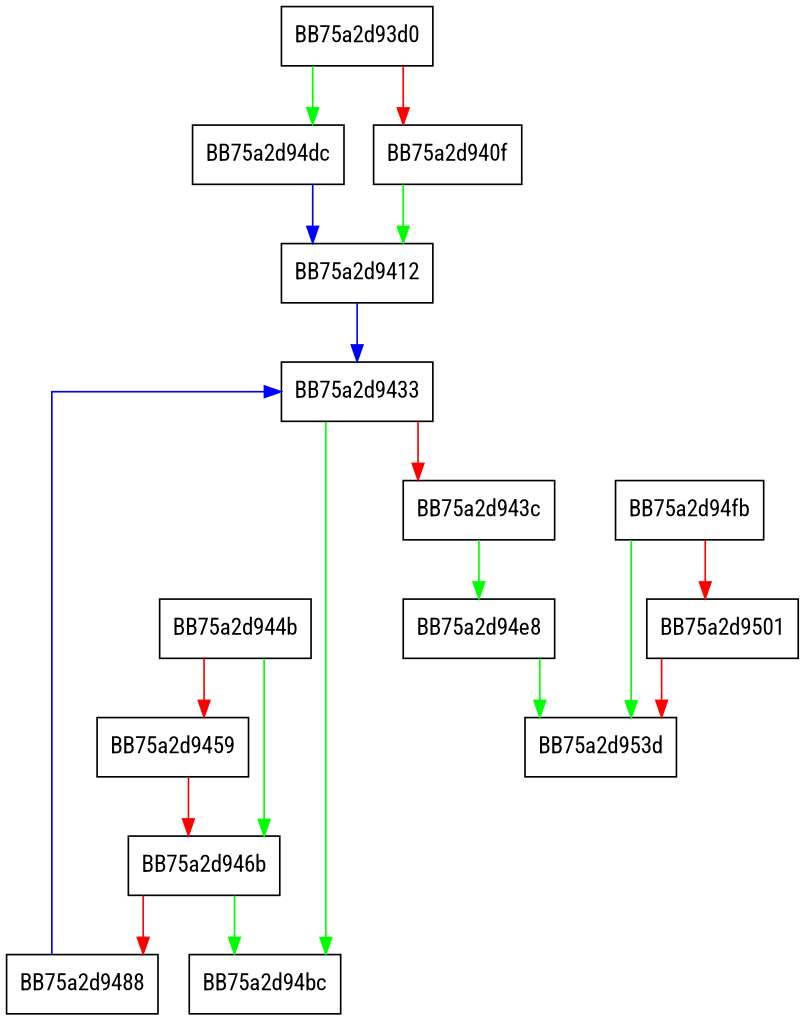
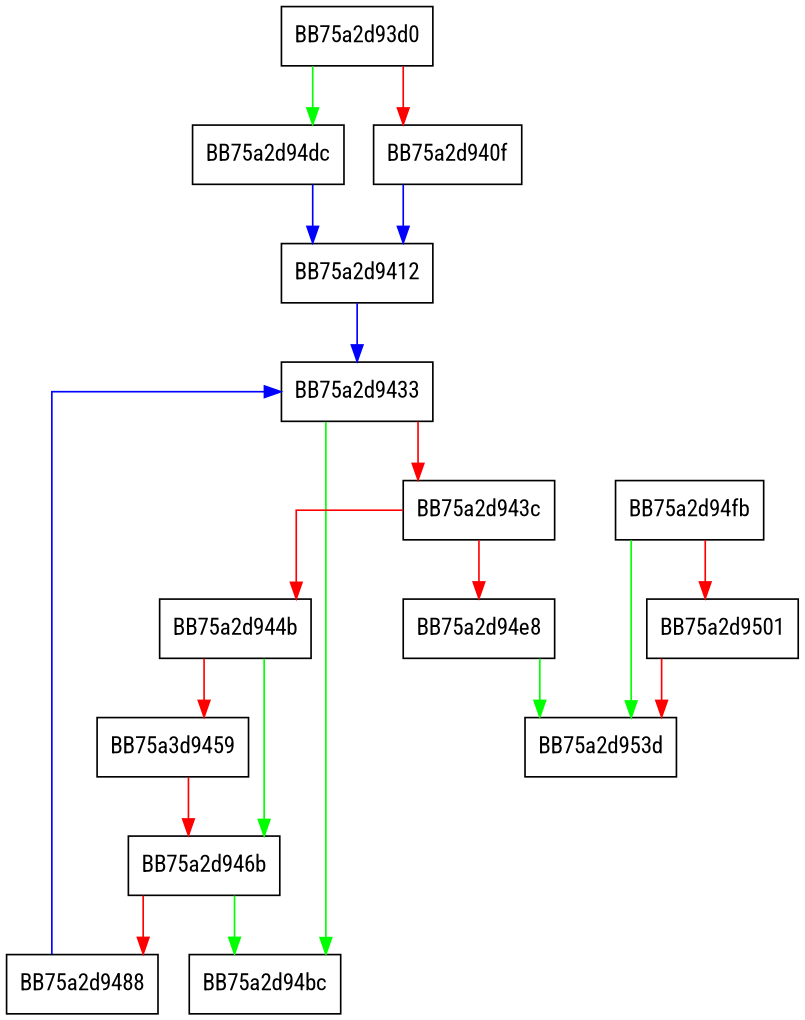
edge "BB75a2d940f" -> "BB75a2d9412": color green -> blue
edge "BB75a2d943c" -> "BB75a2d944b": added
edge "BB75a2d943c" -> "BB75a2d94e8": color green -> red
node "BB75a2d9459": label "BB75a2d9459" -> "BB75a3d9459"
